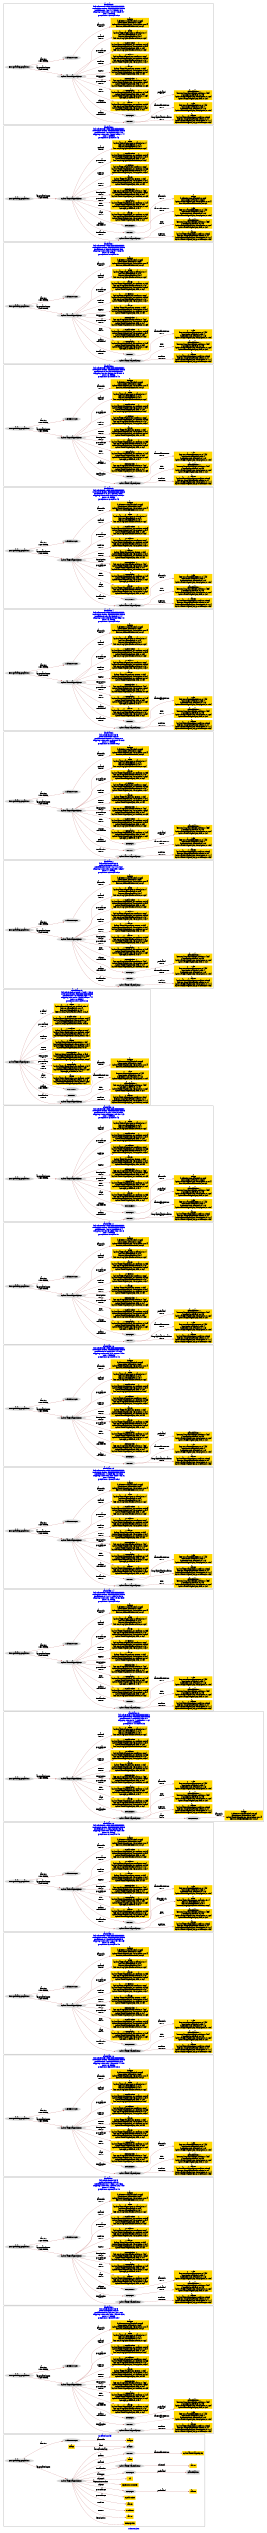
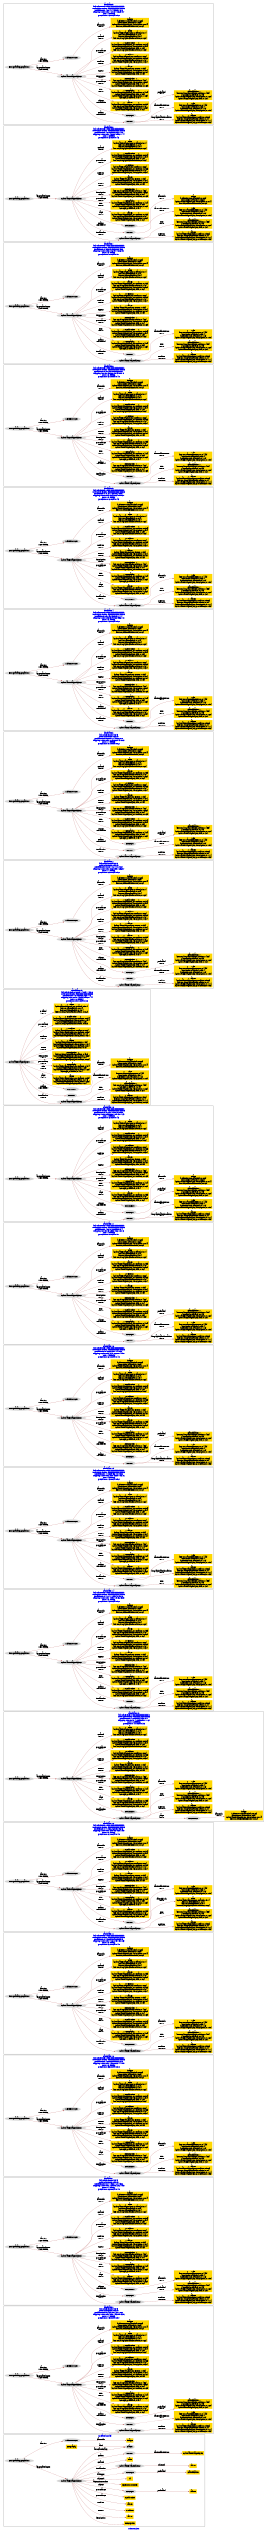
node "Place": label "Place" -> "Geography"
node "Classification": fillcolor lightgray -> gold
